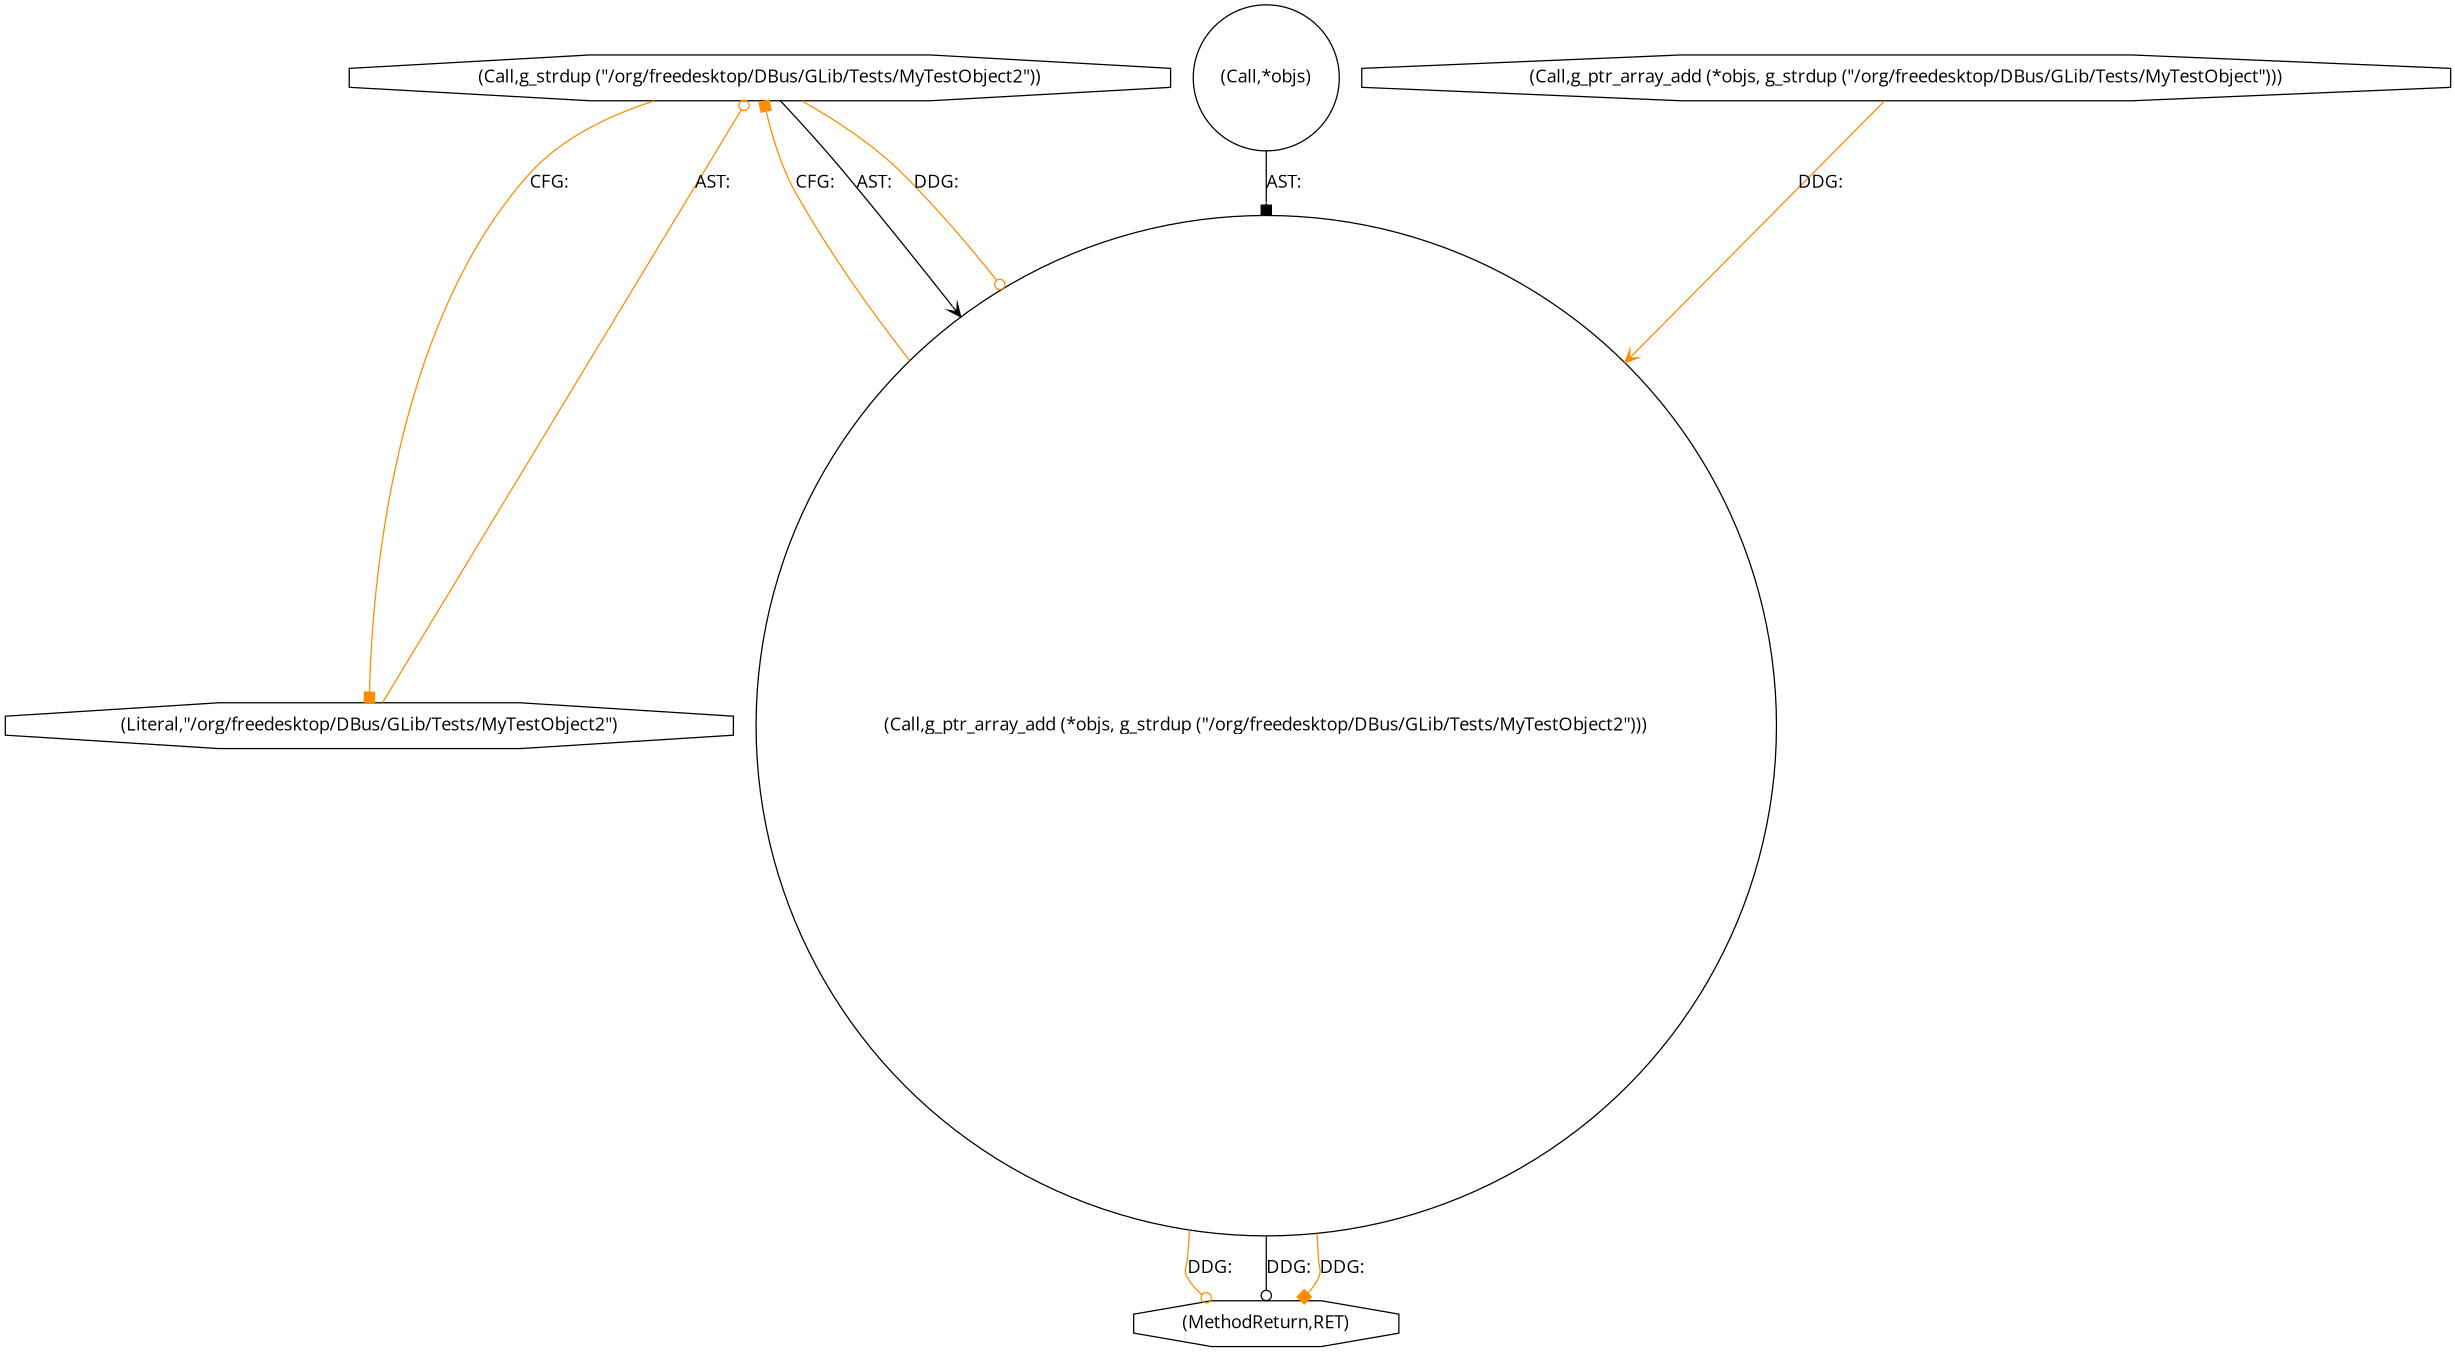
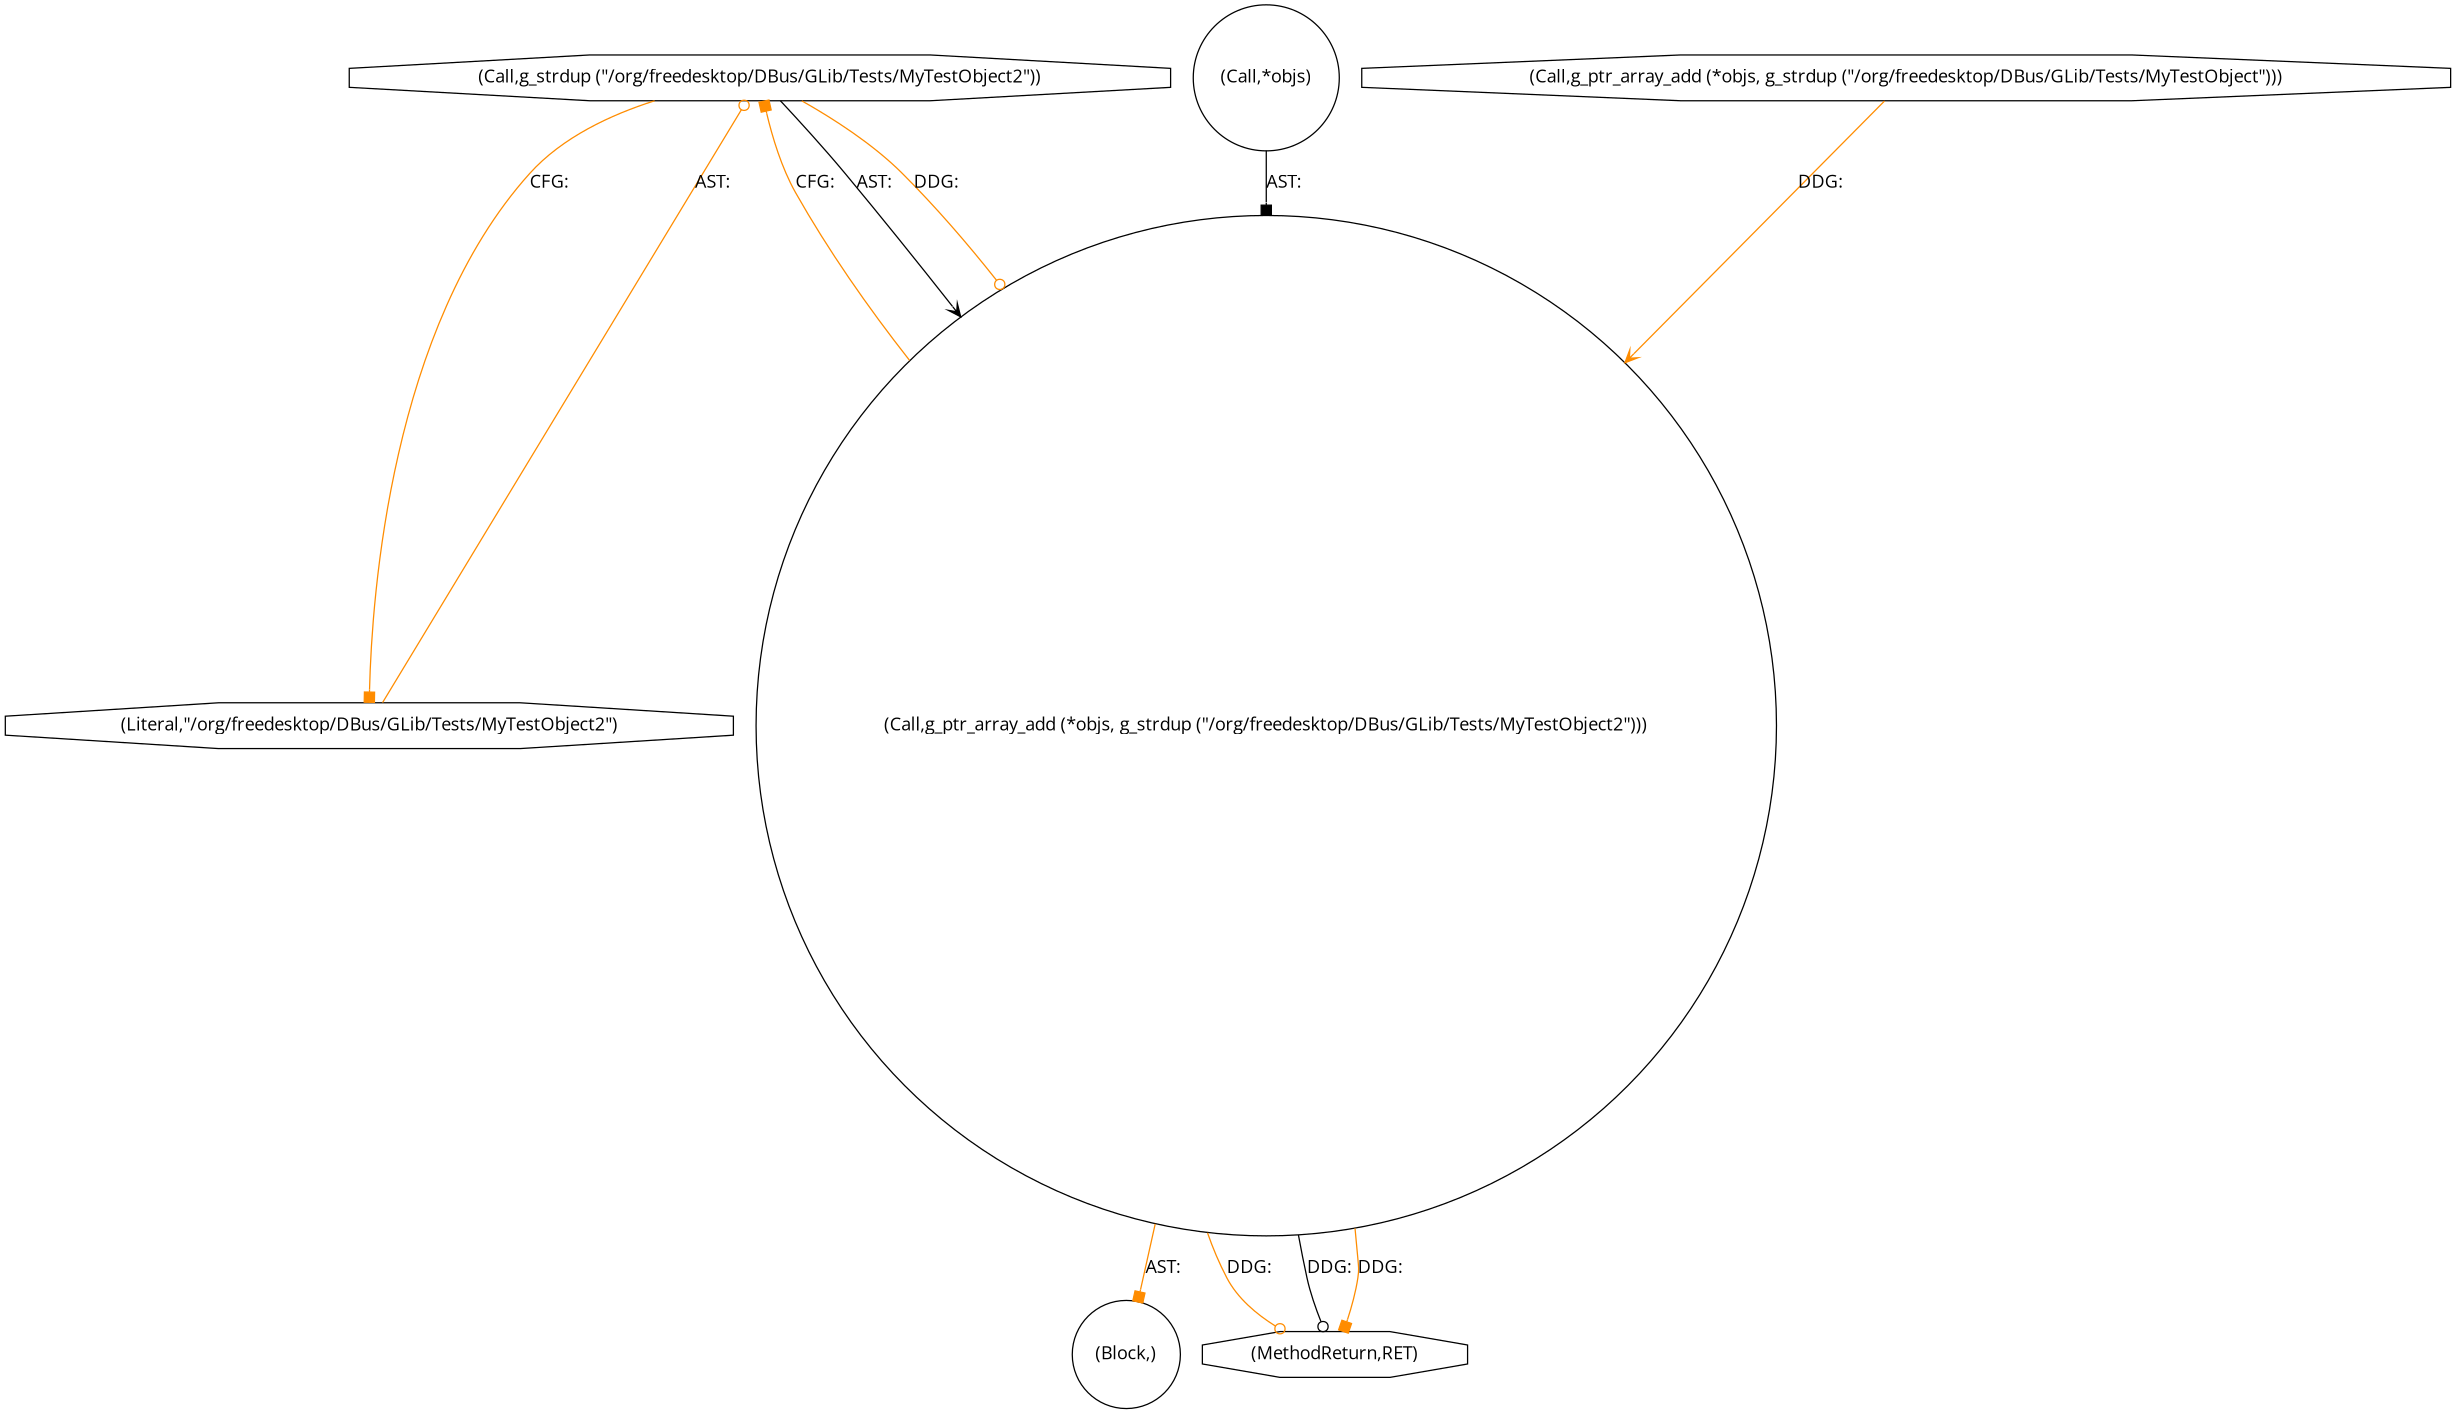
node "(Block,)": added
